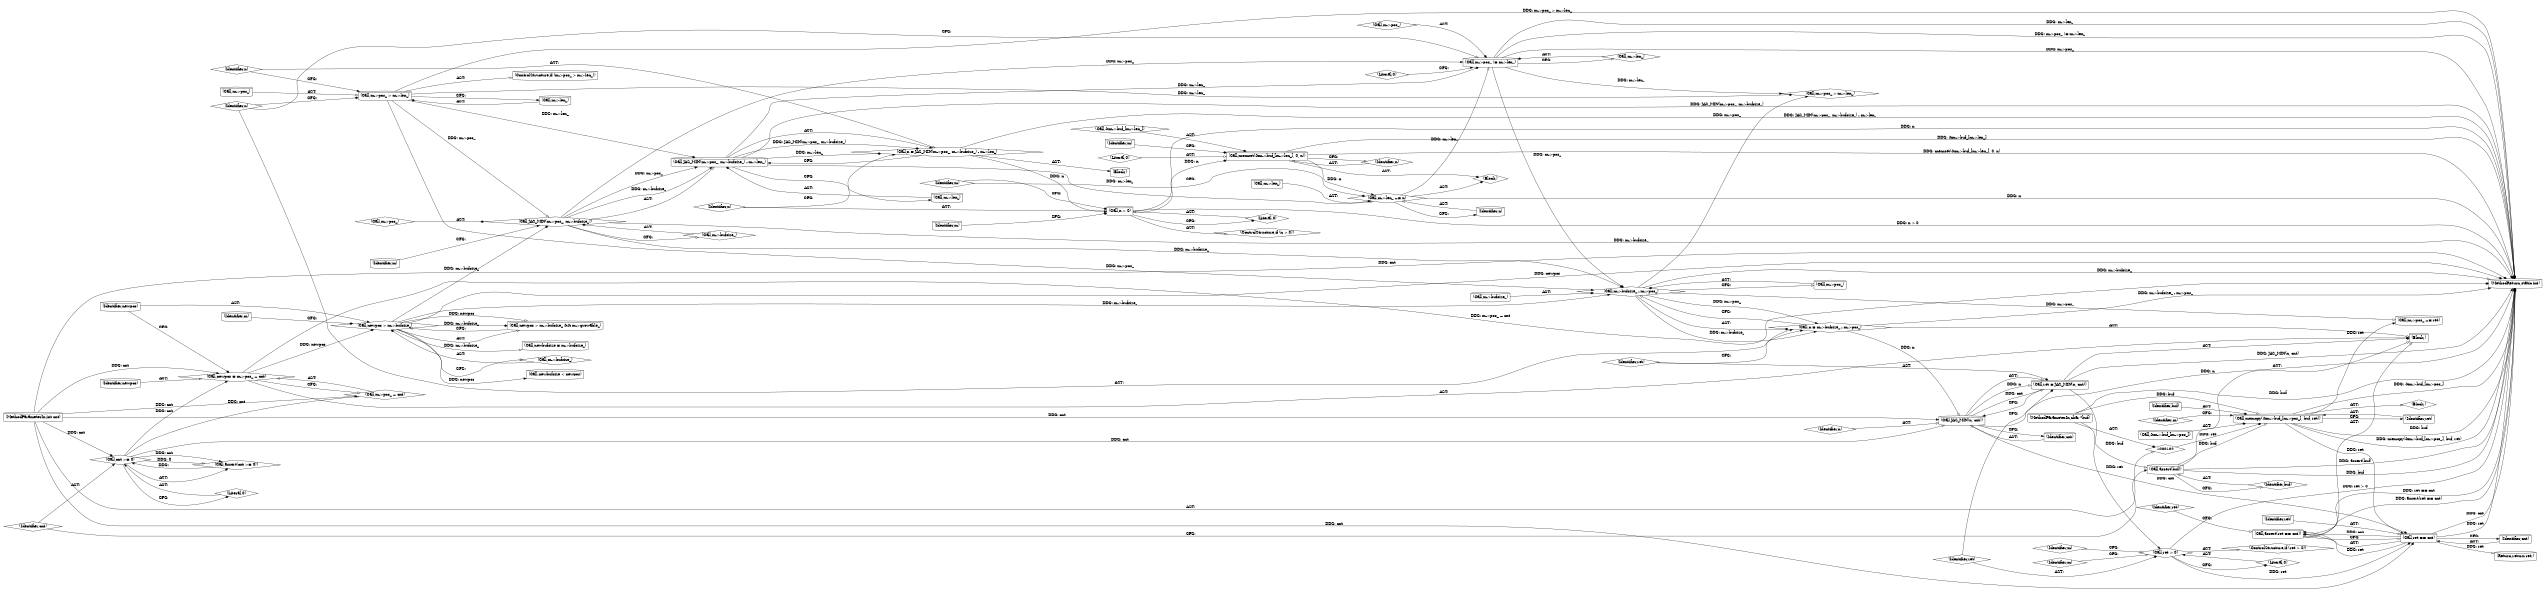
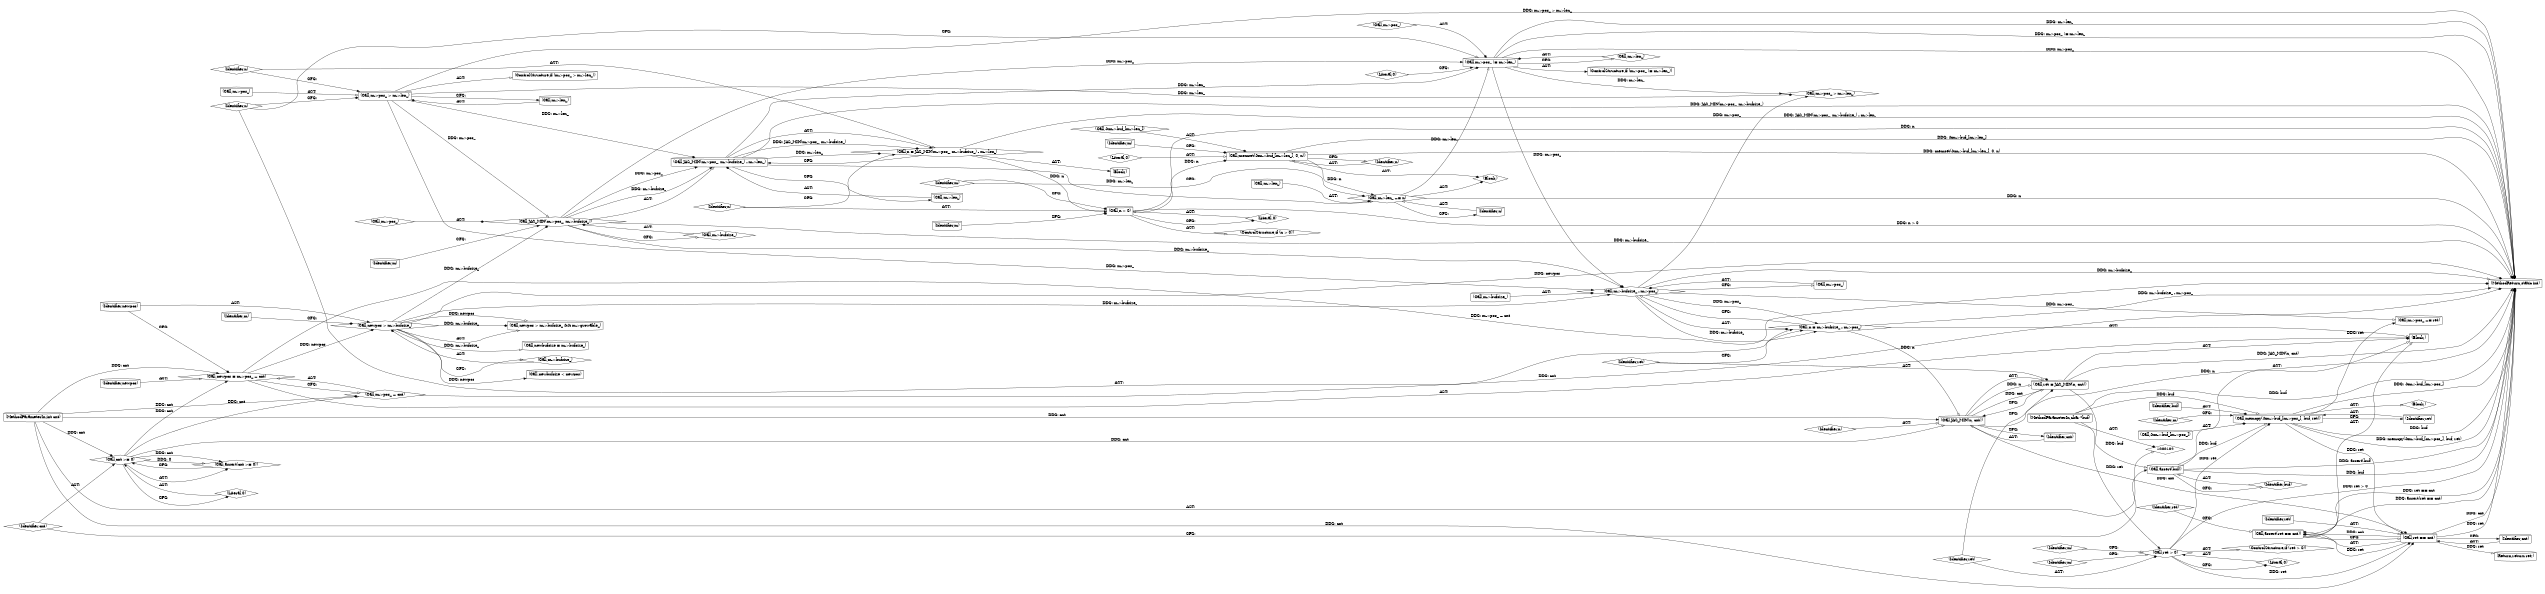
node "(ControlStructure,if (m->pos_ != m->len_))": added
edge "(MethodParameterIn,int cnt)" -> "(MethodReturn,static int)": now "(Call,m->pos_ + cnt)" -> "(MethodReturn,static int)"
edge "(Call,newpos > m->bufsize_ && m->growable_)" -> "(Call,newpos > m->bufsize_)": removed, label "CFG:"
edge "(MethodParameterIn,int cnt)" -> "(Call,m->pos_ + cnt)": arrowhead normal -> diamond
edge "1000102" -> "(Call,memcpy(&m->buf_[m->pos_], buf, ret))": now "(Call,ret > 0)" -> "(Call,memcpy(&m->buf_[m->pos_], buf, ret))"
edge "(Call,assert(cnt >= 0))" -> "(Call,cnt >= 0)": label "DDG: " -> "CFG: "
